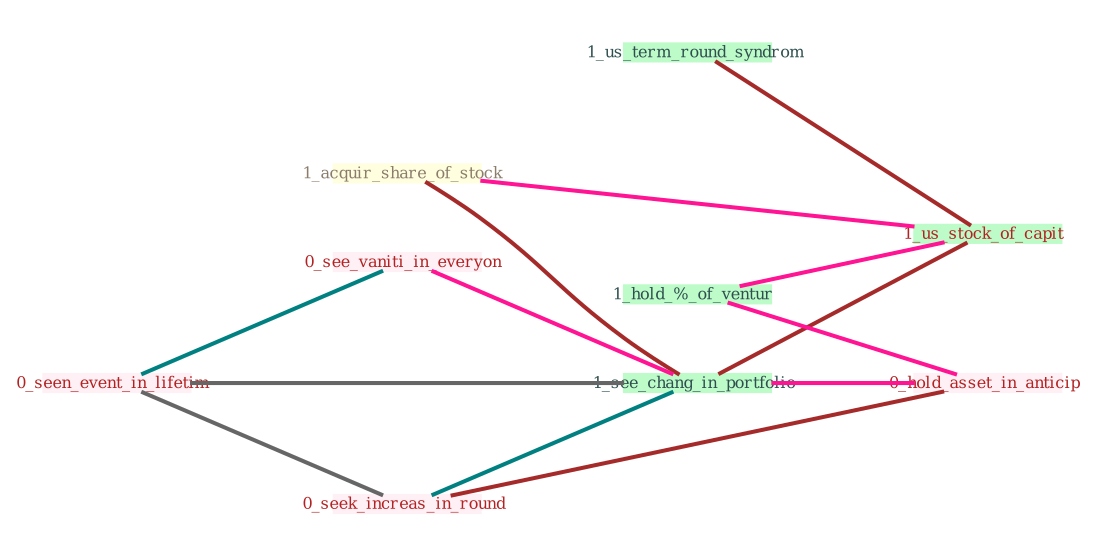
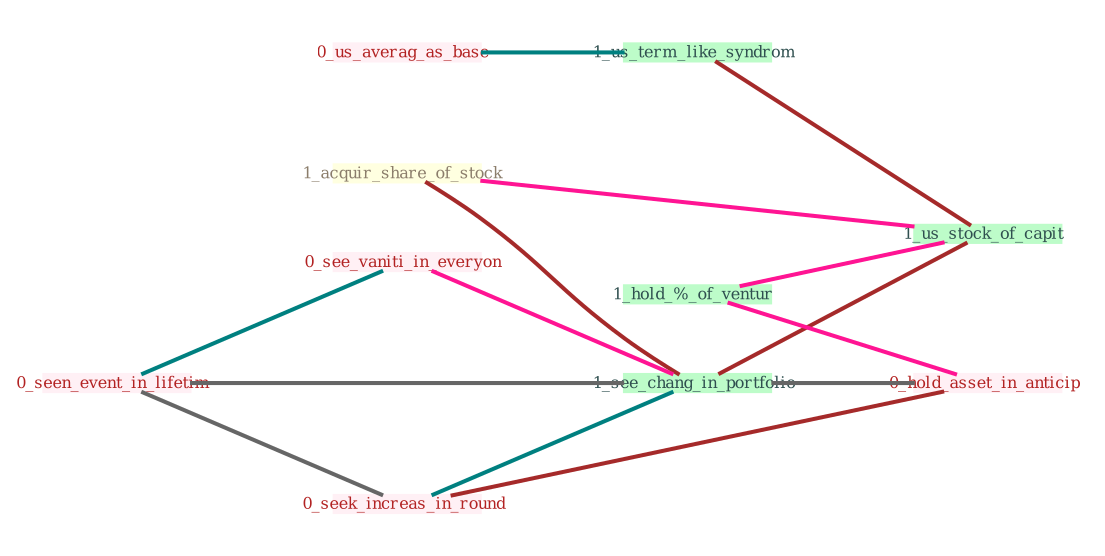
node "0_us_averag_as_base": added
node "1_us_term_round_syndrom": label "1_us_term_round_syndrom" -> "1_us_term_like_syndrom"
node "1_us_stock_of_capit": fontcolor #b22222 -> #2f4f4f
edge "1_see_chang_in_portfolio" -- "0_hold_asset_in_anticip": color deeppink -> gray40
